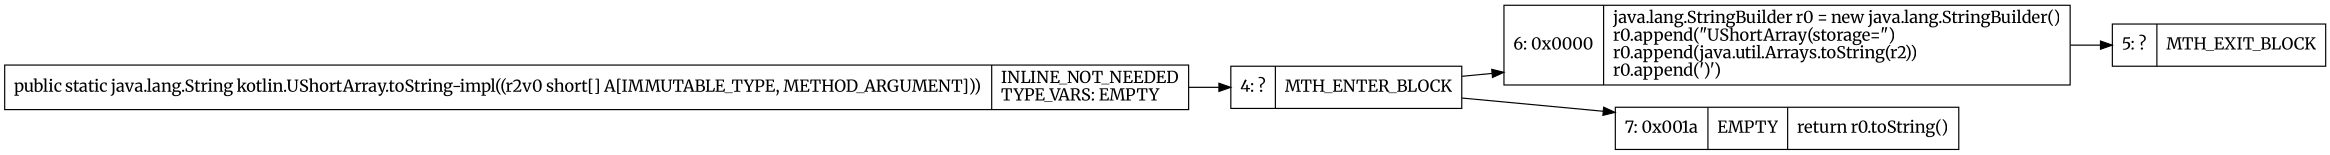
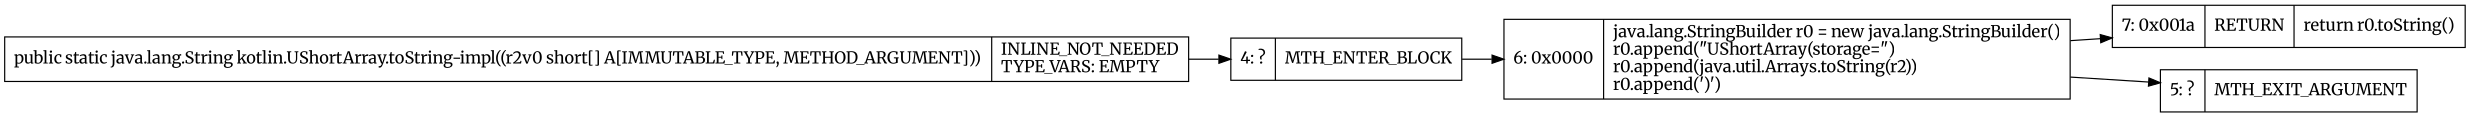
node "5: ?": text "MTH_EXIT_BLOCK" -> "MTH_EXIT_ARGUMENT"
edge "4: ?" -> "7: 0x001a": now "6: 0x0000" -> "7: 0x001a"
node "7: 0x001a": text "EMPTY" -> "RETURN"
